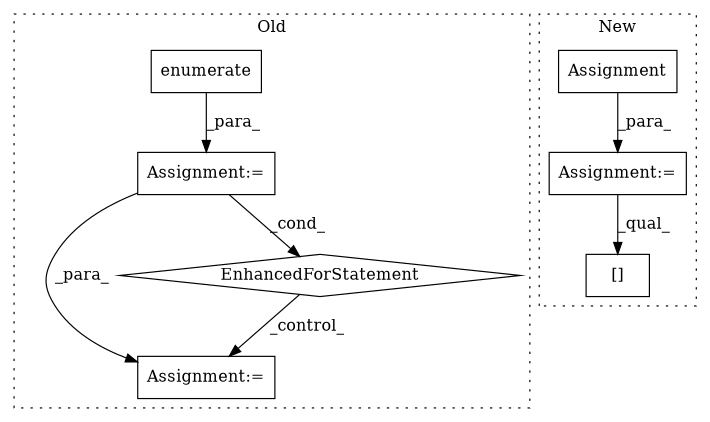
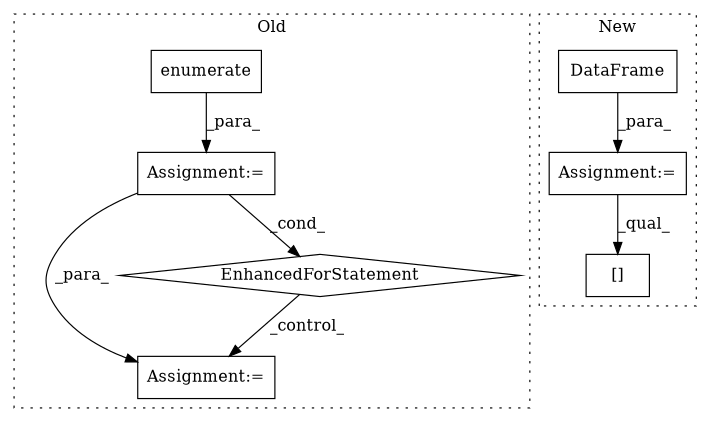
node "Assignment": label "Assignment" -> "DataFrame"
